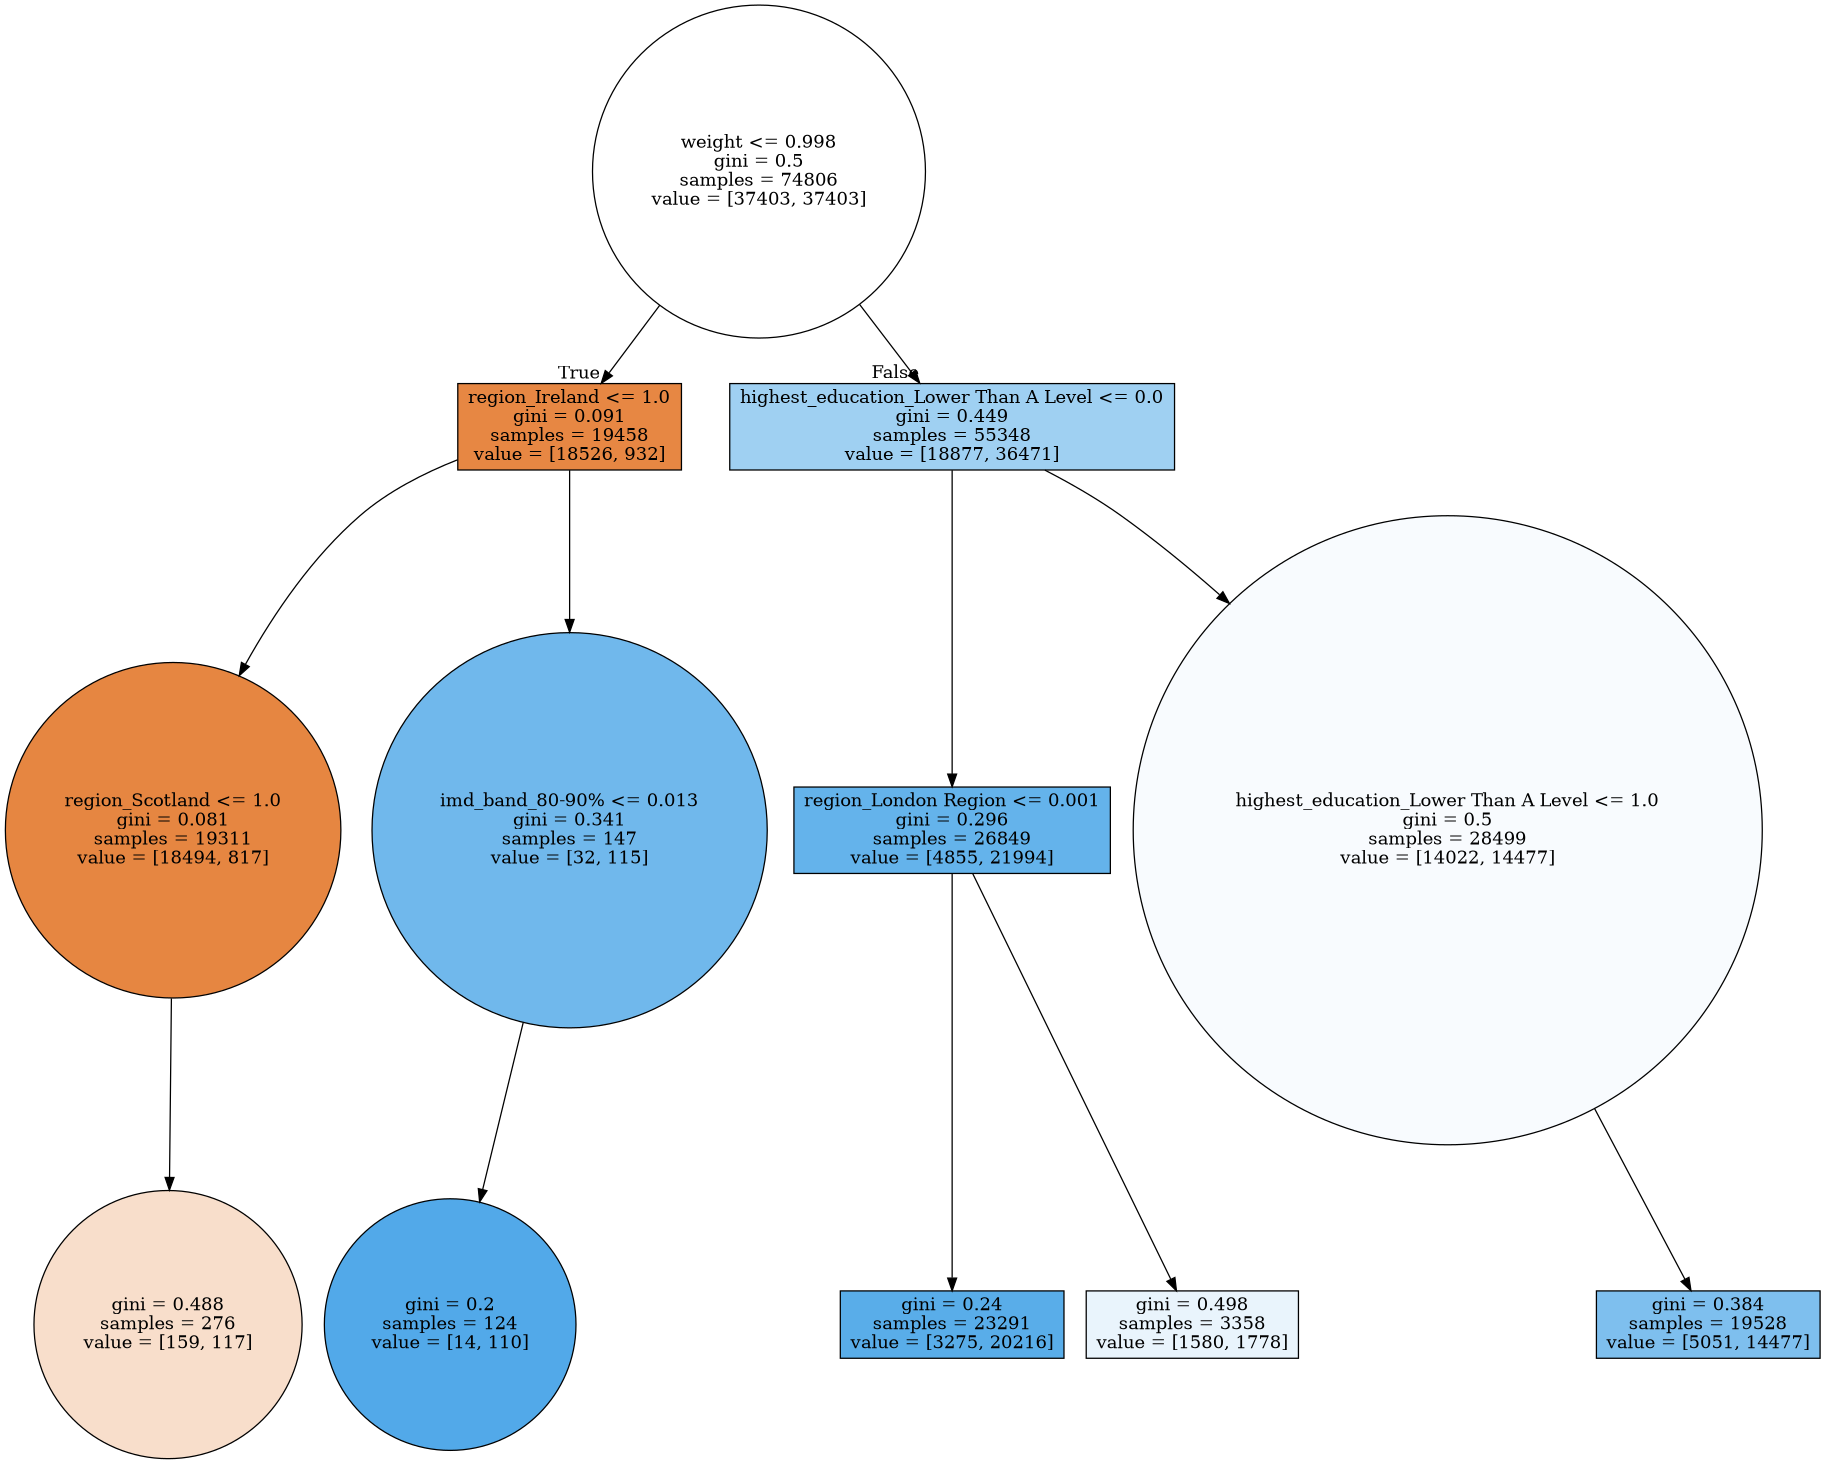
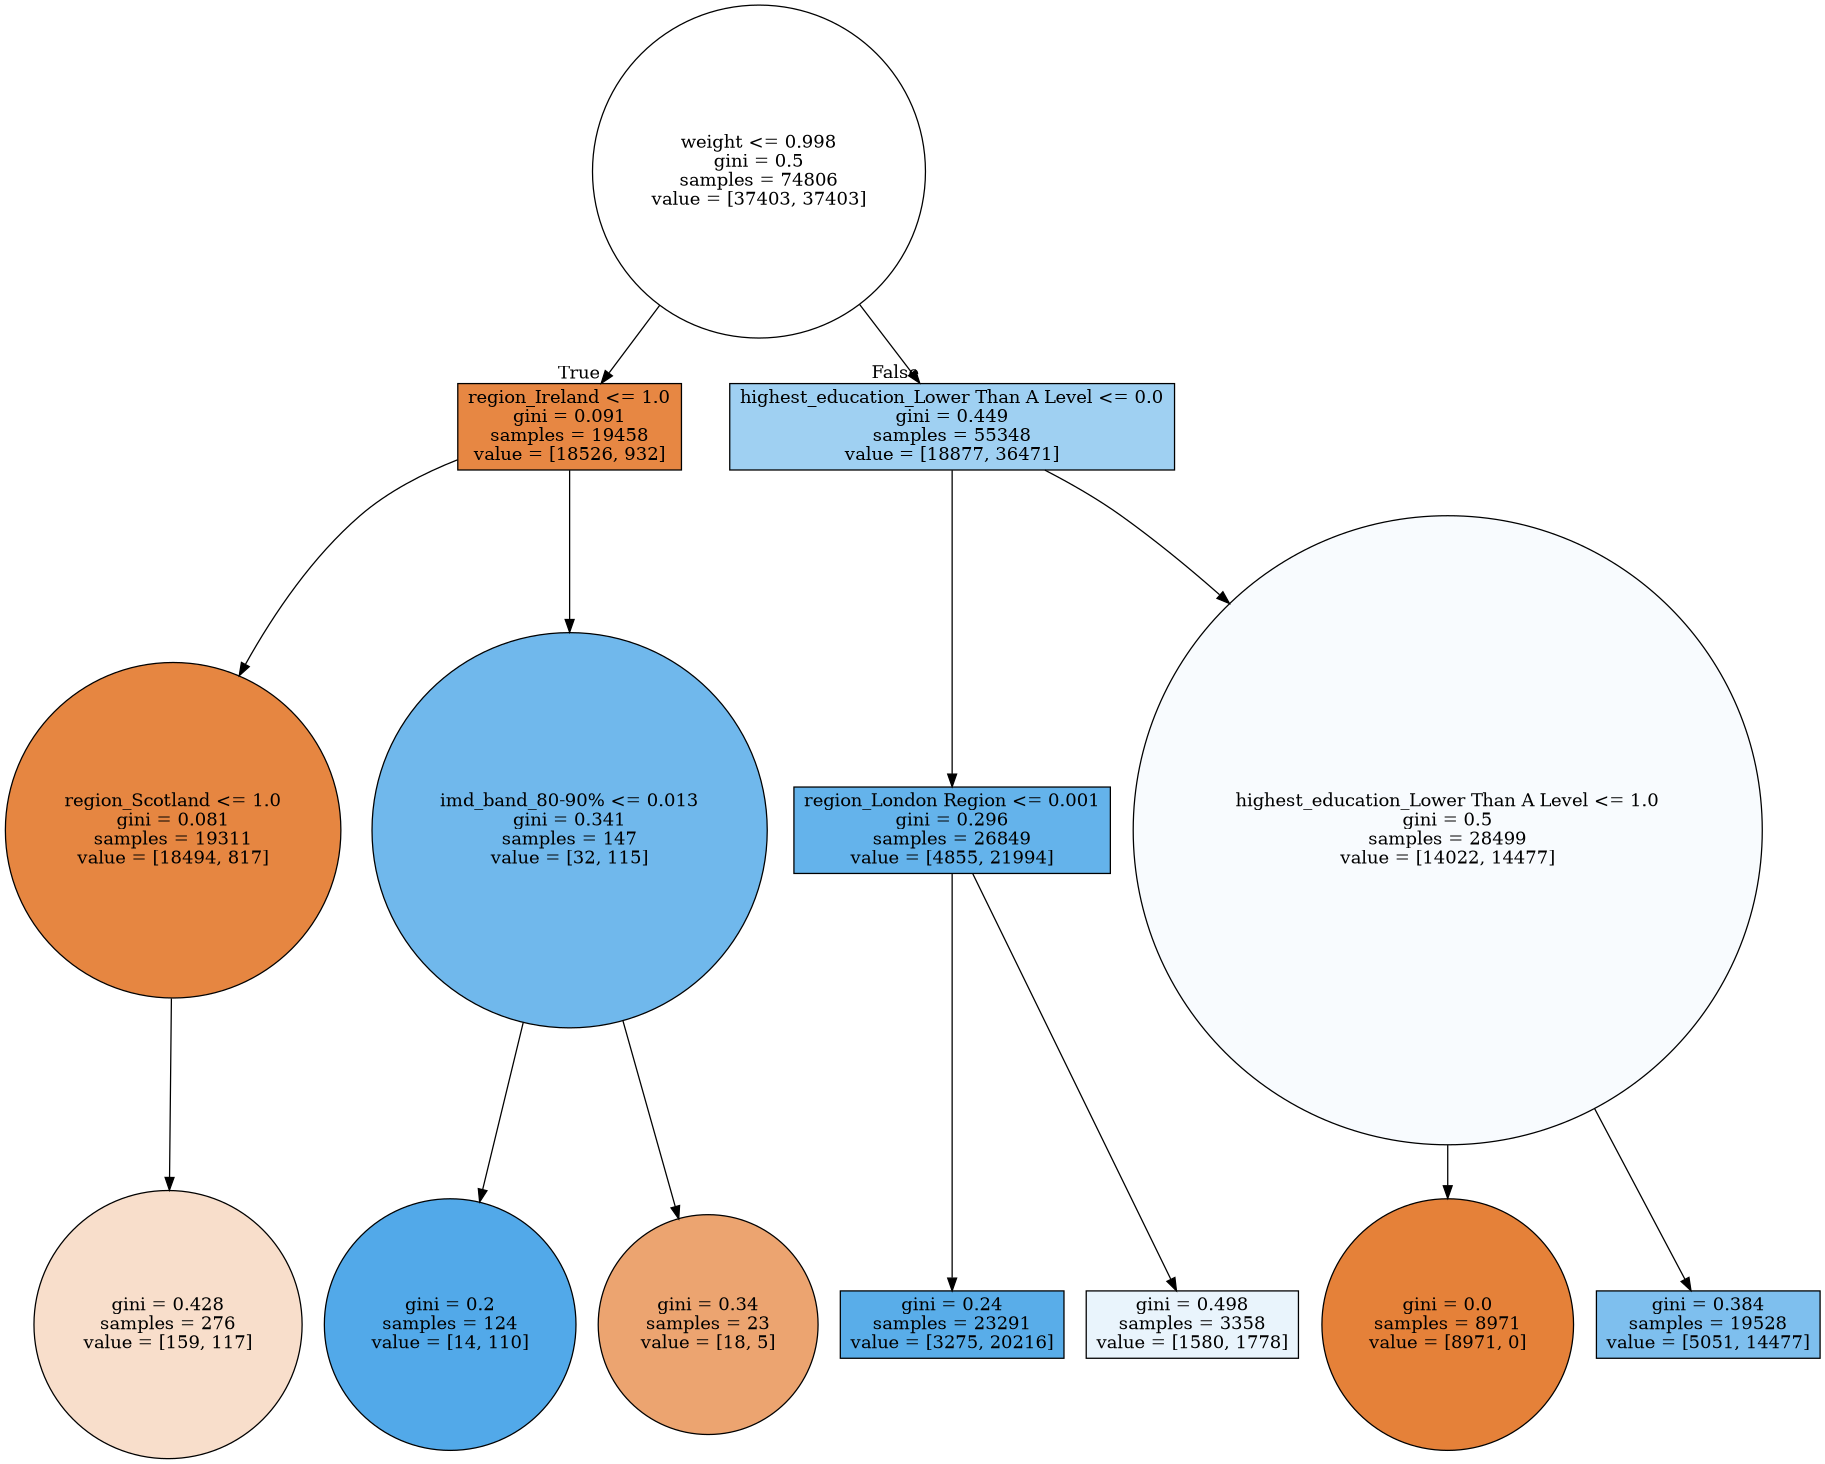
node "gini = 0.488 samples = 276 value = [159, 117]": label "gini = 0.488 samples = 276 value = [159, 117]" -> "gini = 0.428 samples = 276 value = [159, 117]"
node "gini = 0.34 samples = 23 value = [18, 5]": added
node "gini = 0.0 samples = 8971 value = [8971, 0]": added
